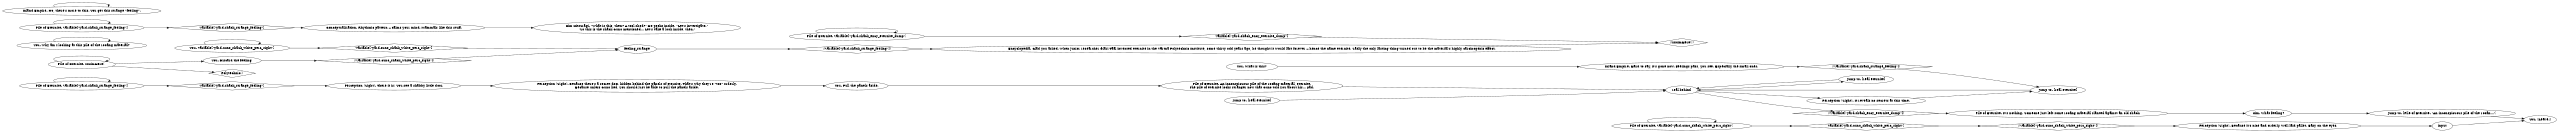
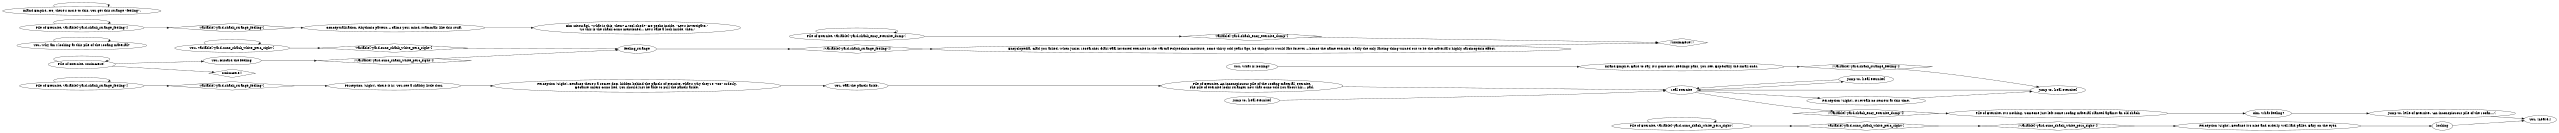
node "You: What is this?": label "You: What is this?" -> "You: What is looking?"
node "Polytechnic()": label "Polytechnic()" -> "IsKimHere()"
node "You: Pull the panels aside.": label "You: Pull the panels aside." -> "You: Taal the panels aside."
node "real behind": label "real behind" -> "real eternite"
node "input": label "input" -> "looking"
